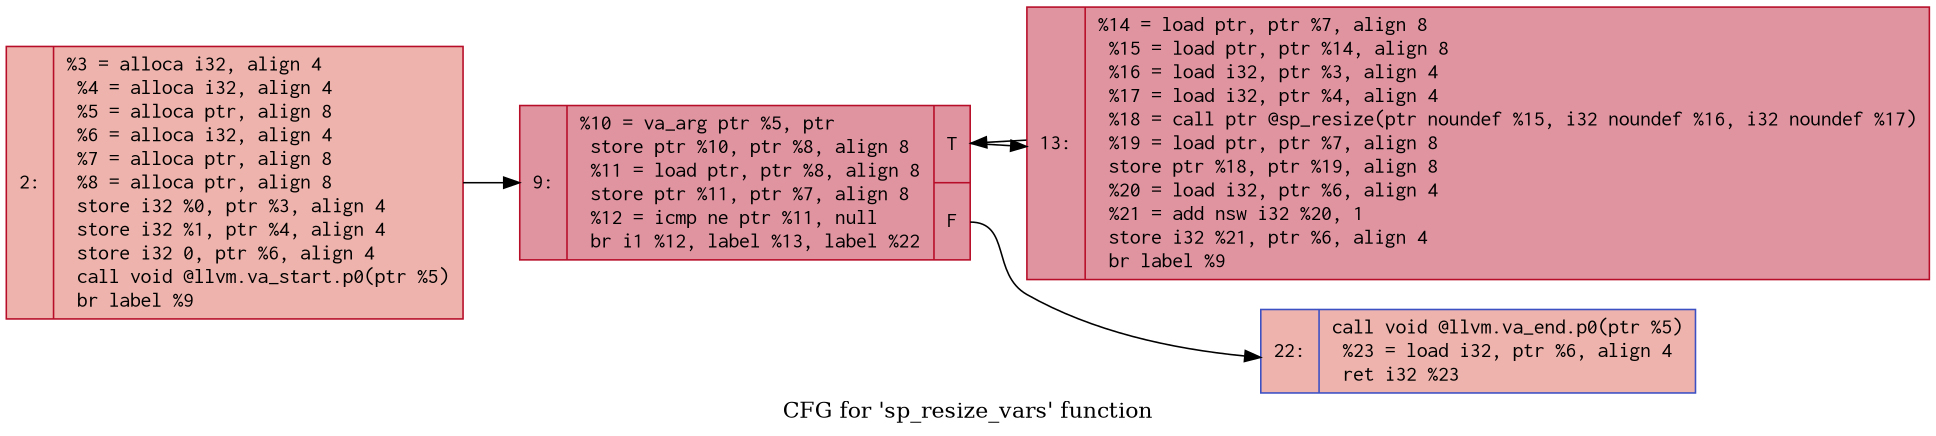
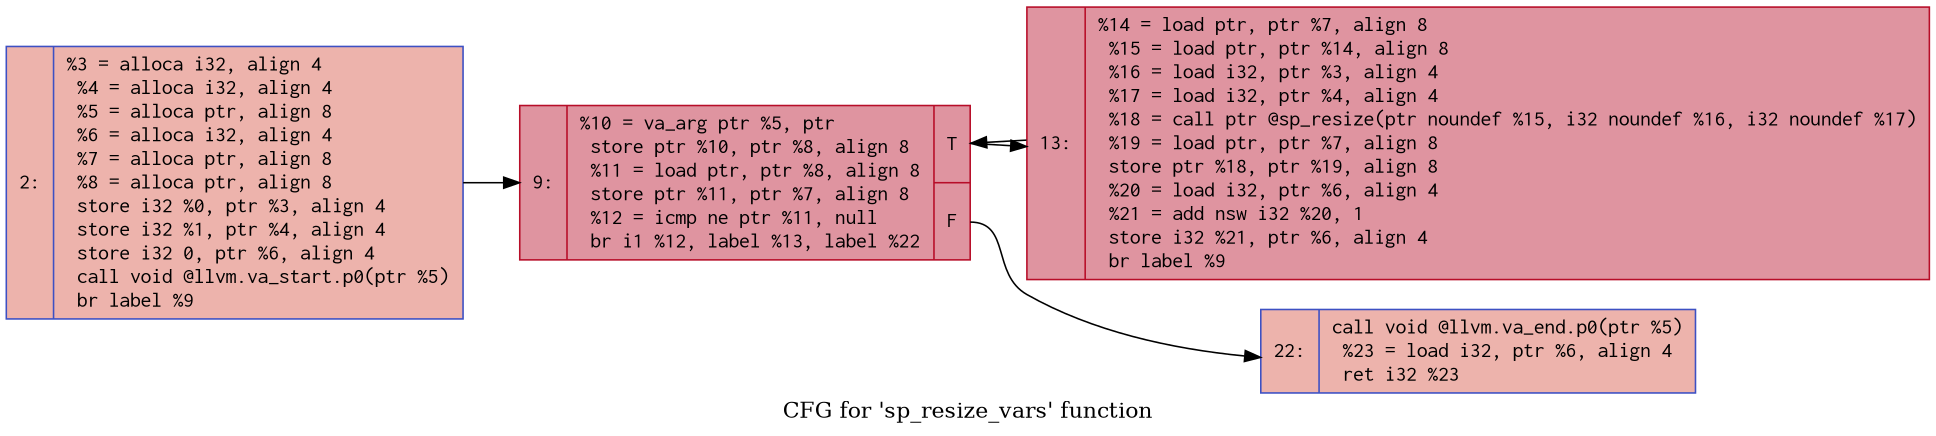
node "2:": color #b70d28ff -> #3d50c3ff
